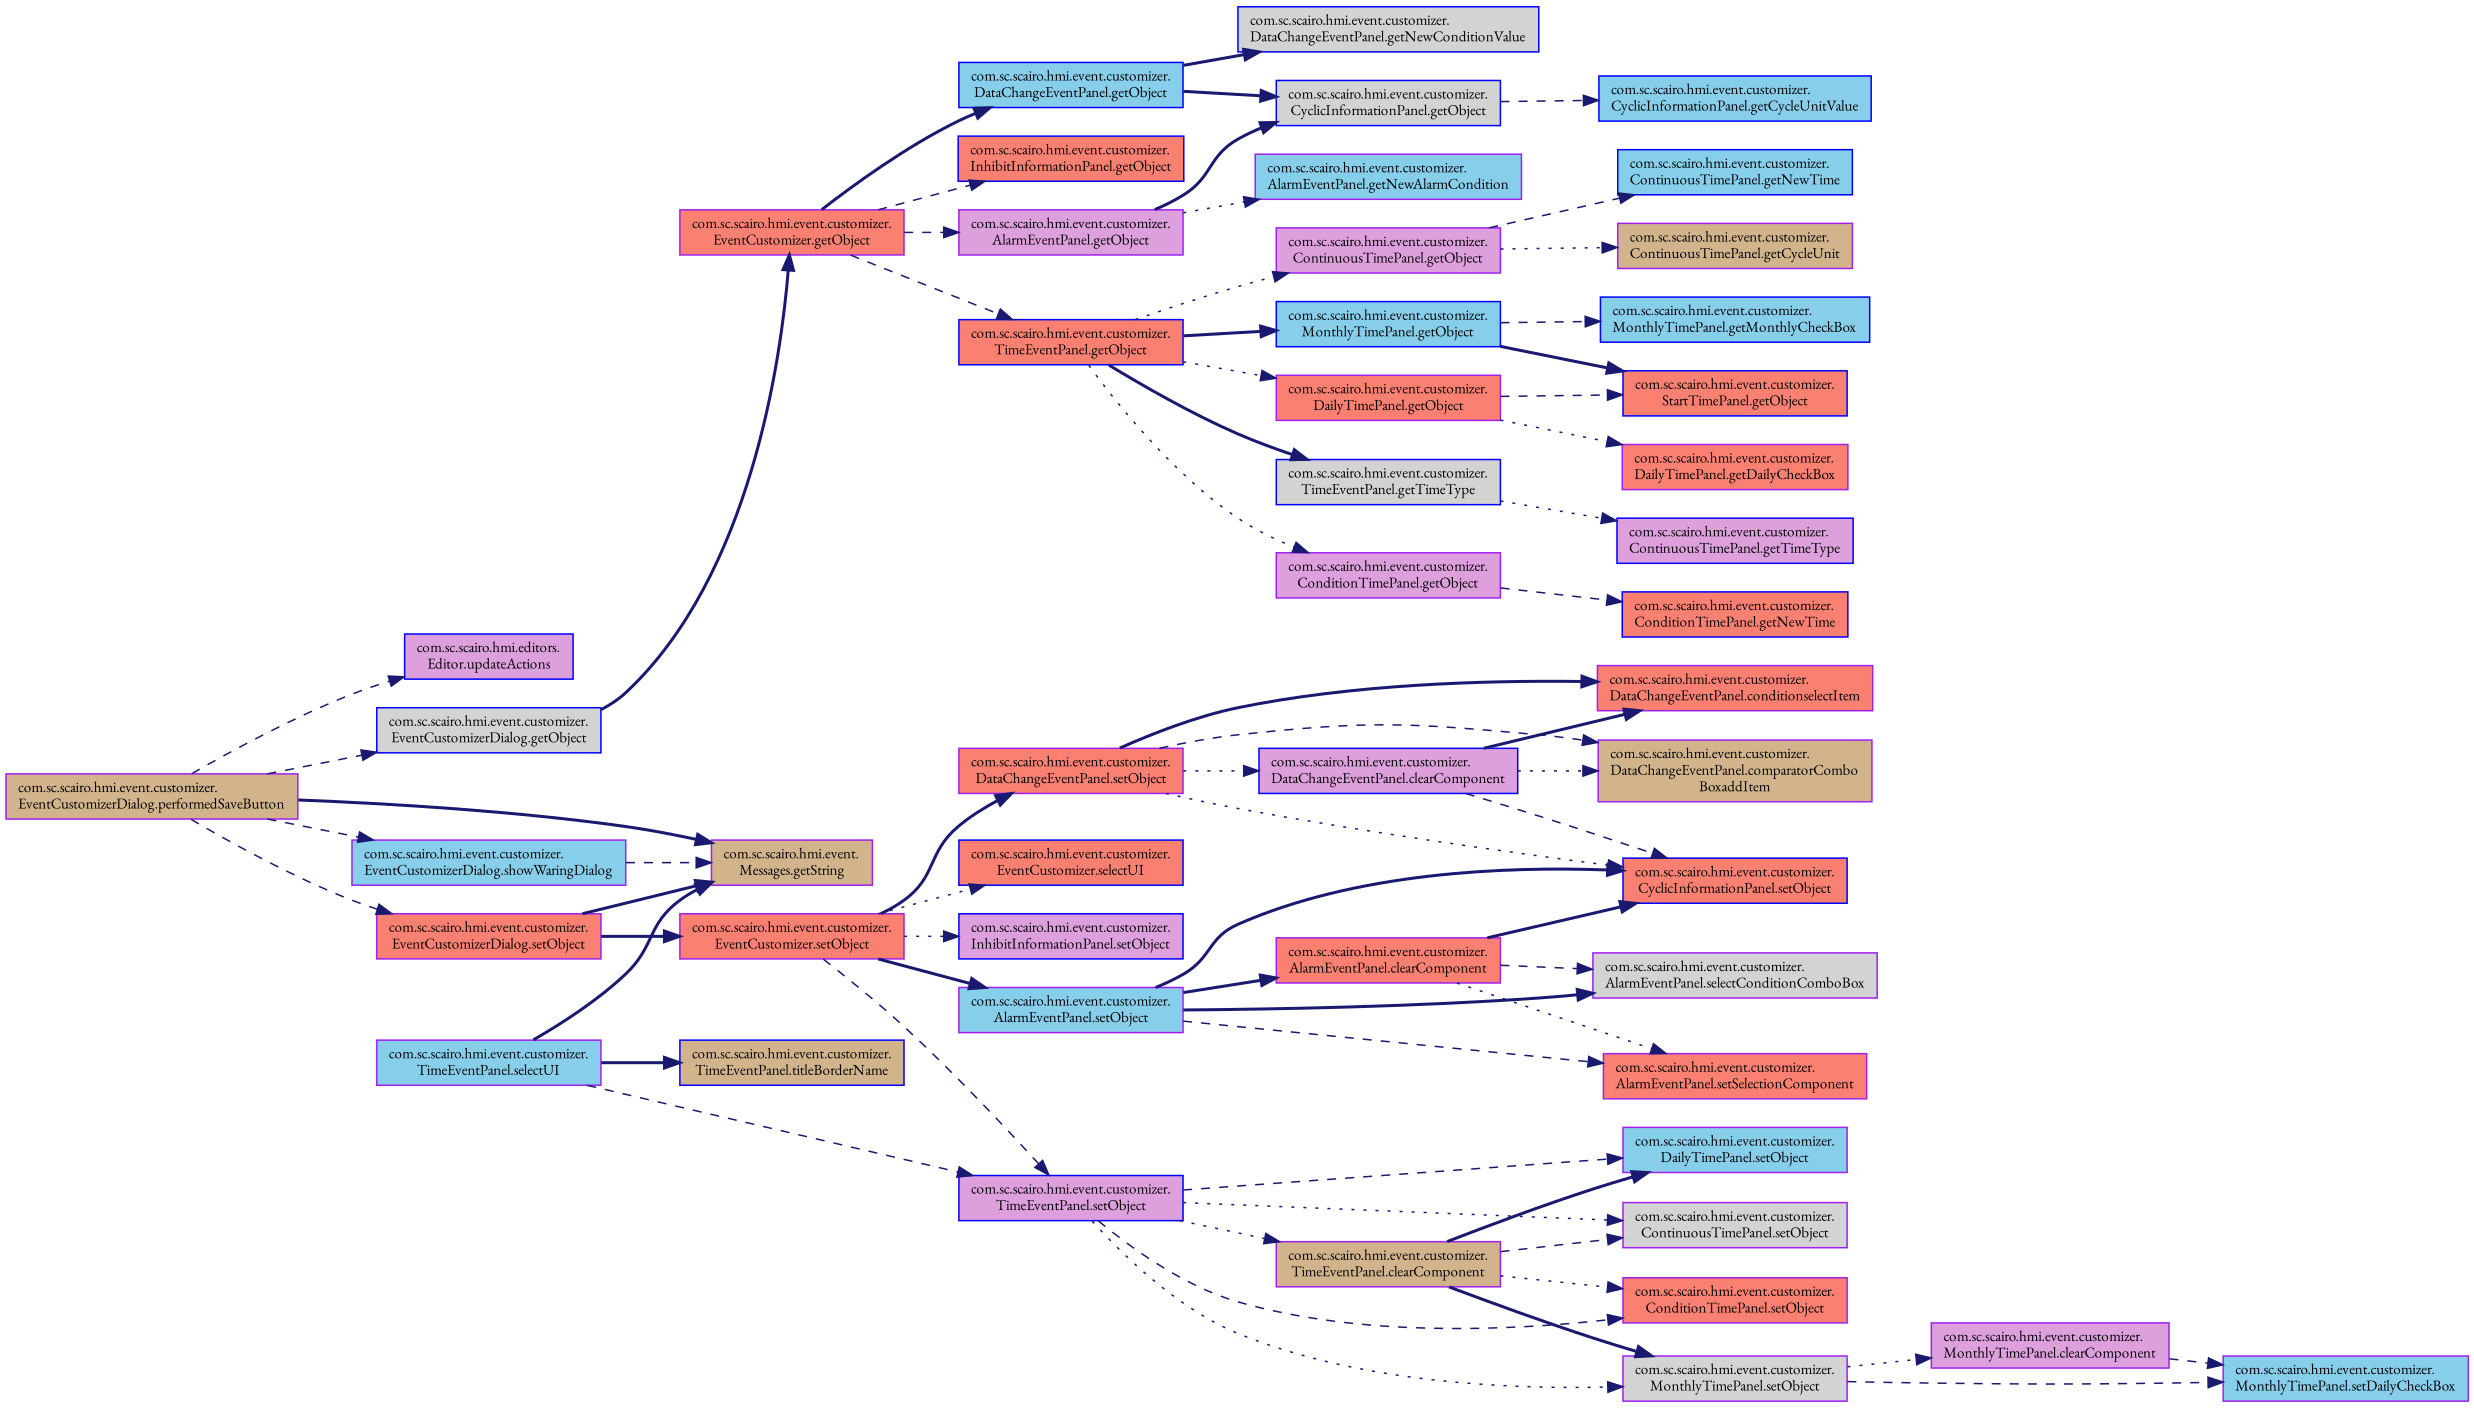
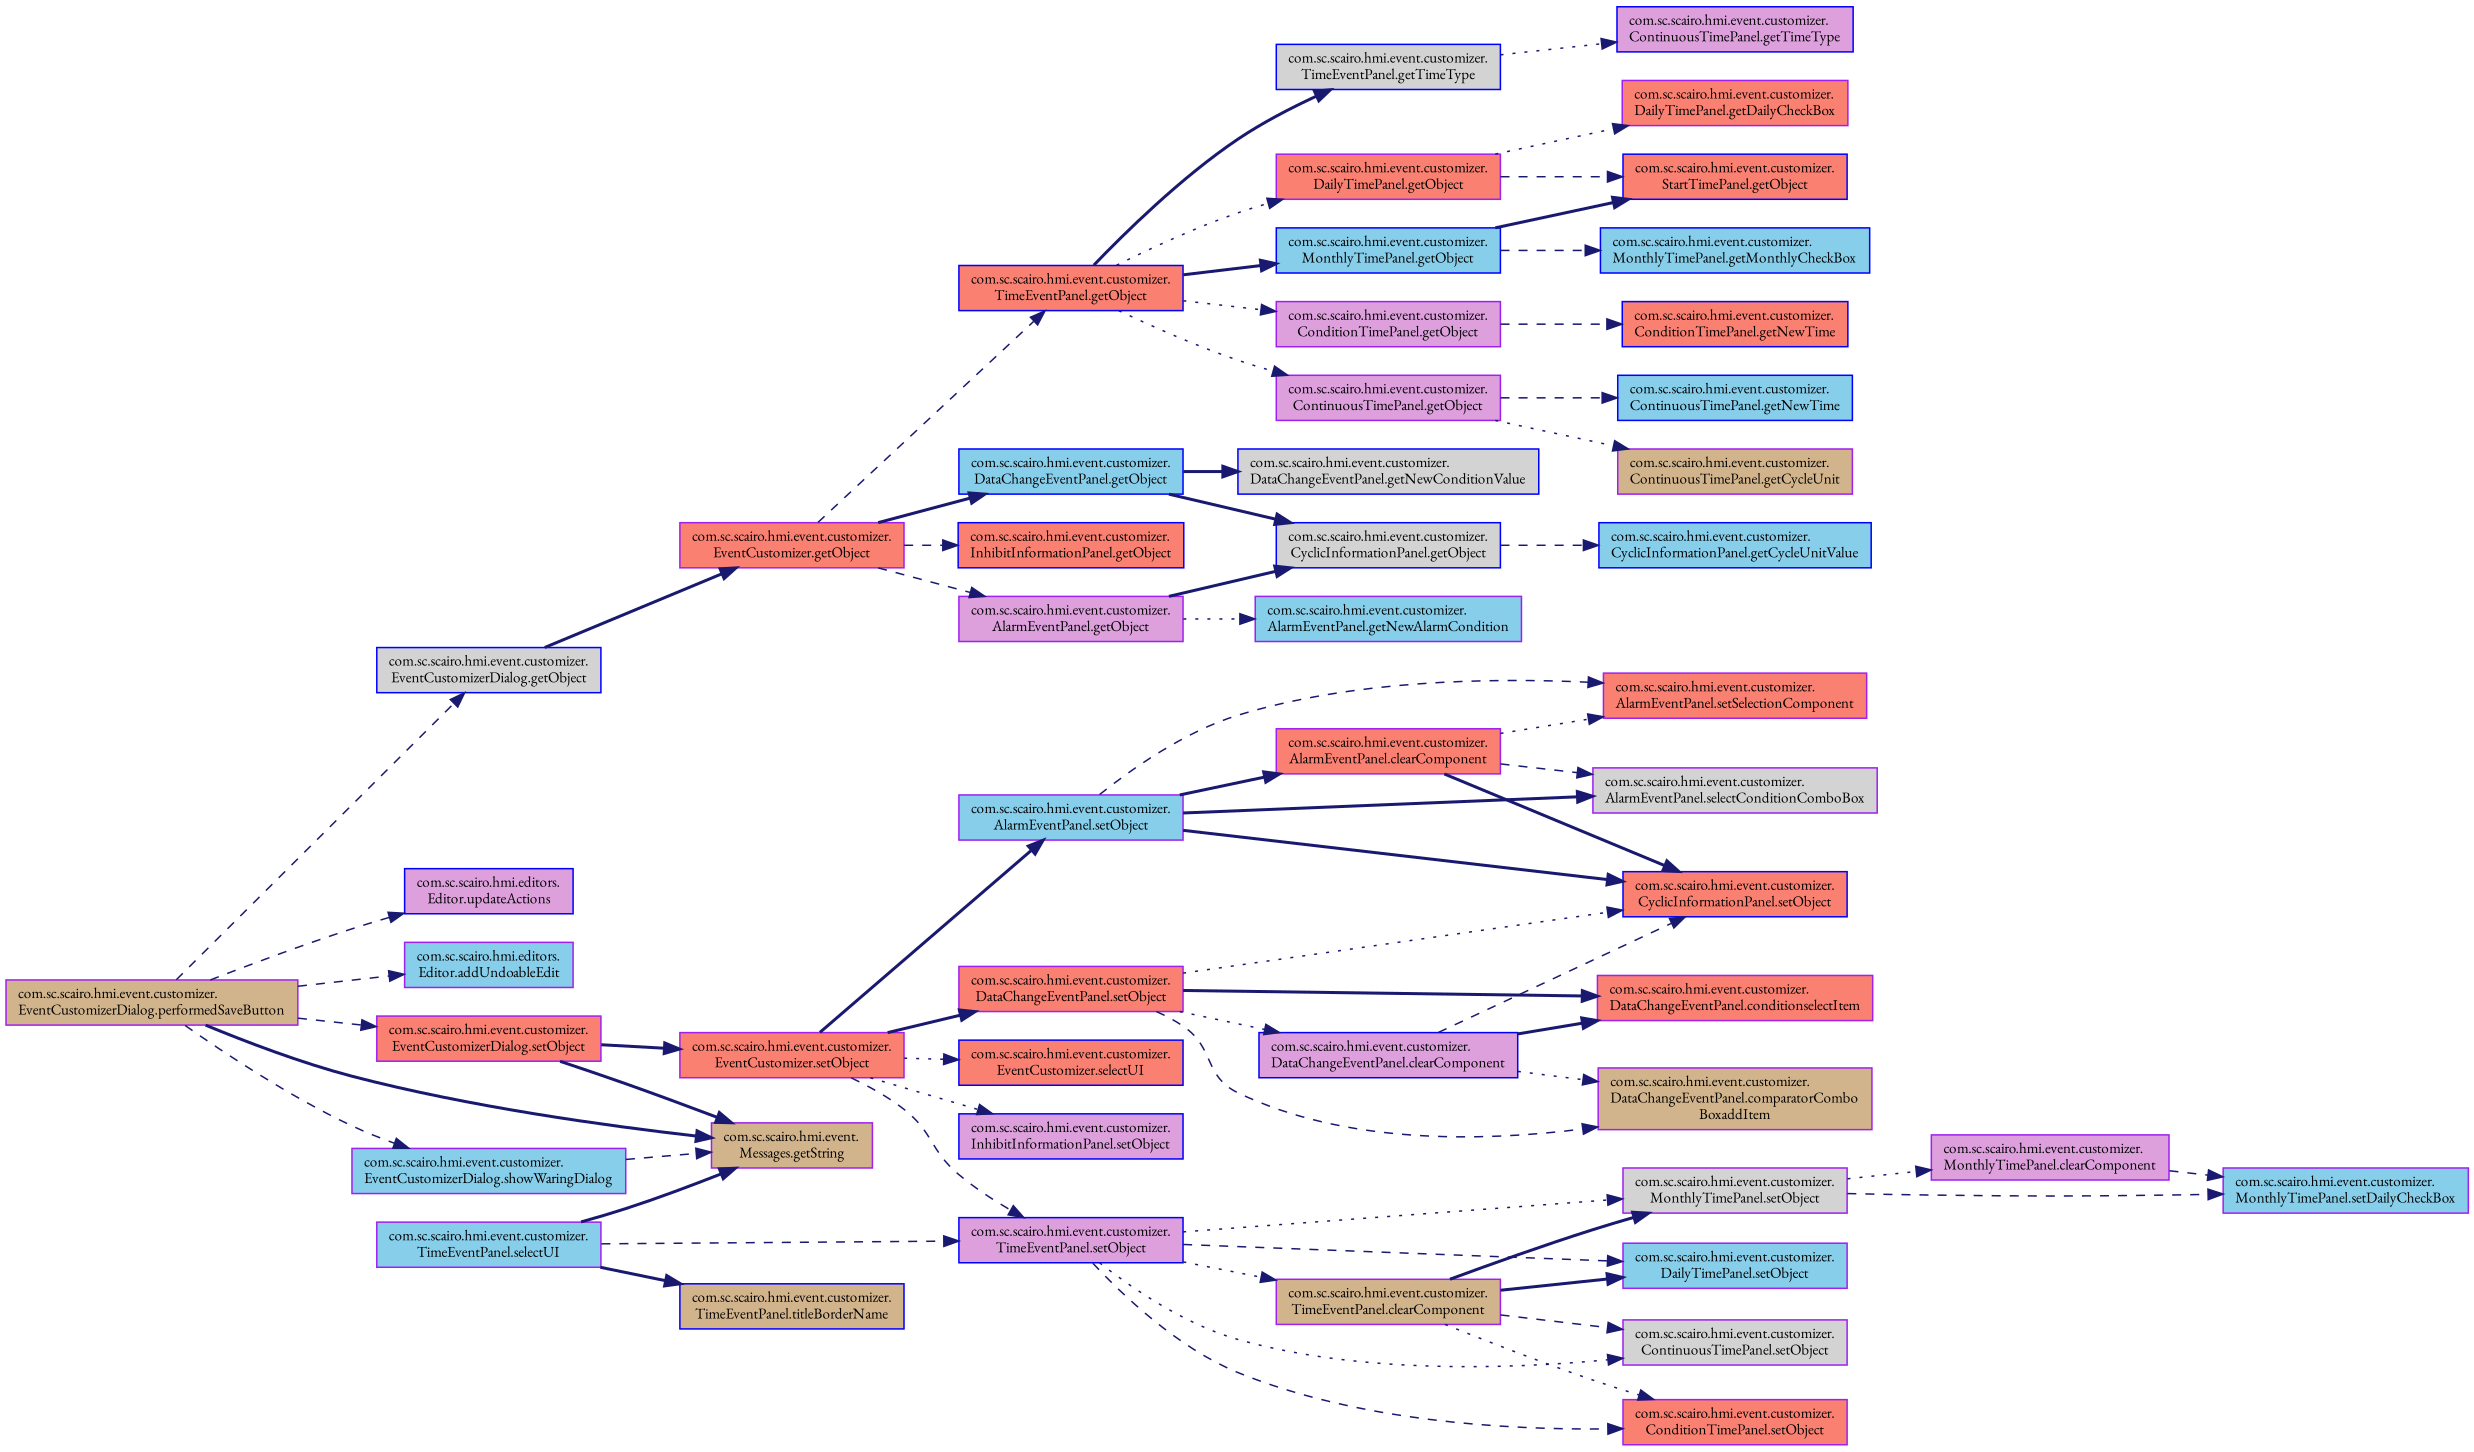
node "com.sc.scairo.hmi.editors. Editor.addUndoableEdit": added
